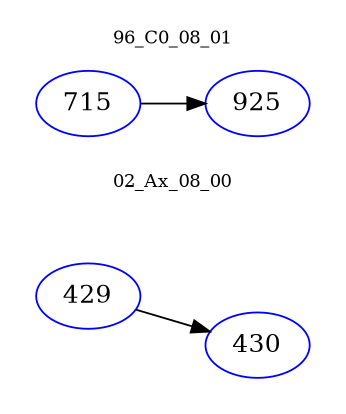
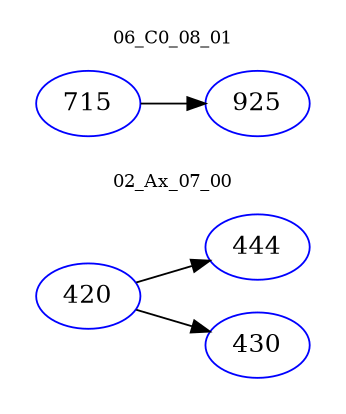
cluster "96_C0_08_01": label "96_C0_08_01" -> "06_C0_08_01"
cluster "02_Ax_08_00": label "02_Ax_08_00" -> "02_Ax_07_00"
node "444": added
node "429": label "429" -> "420"
